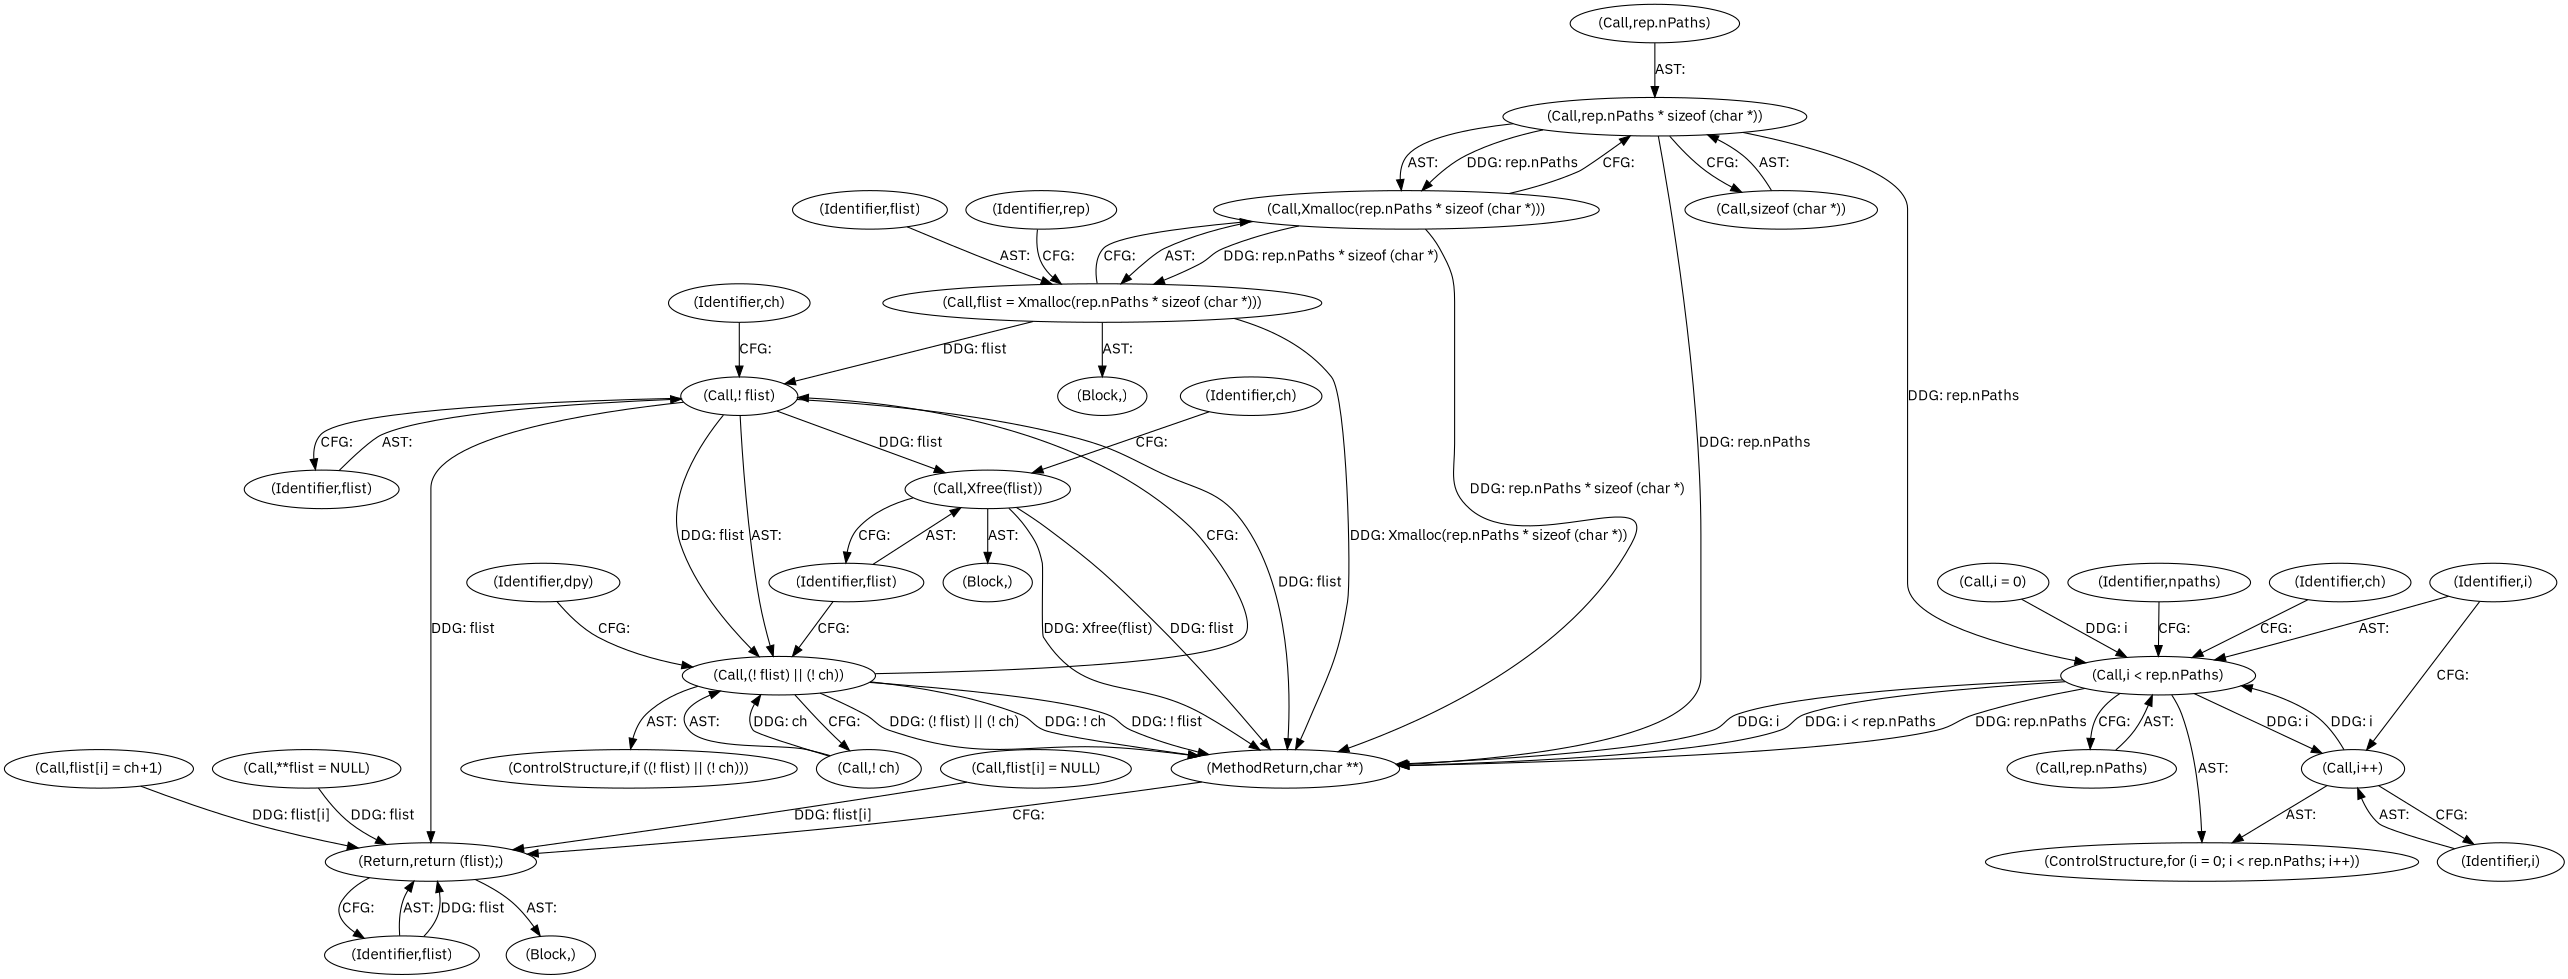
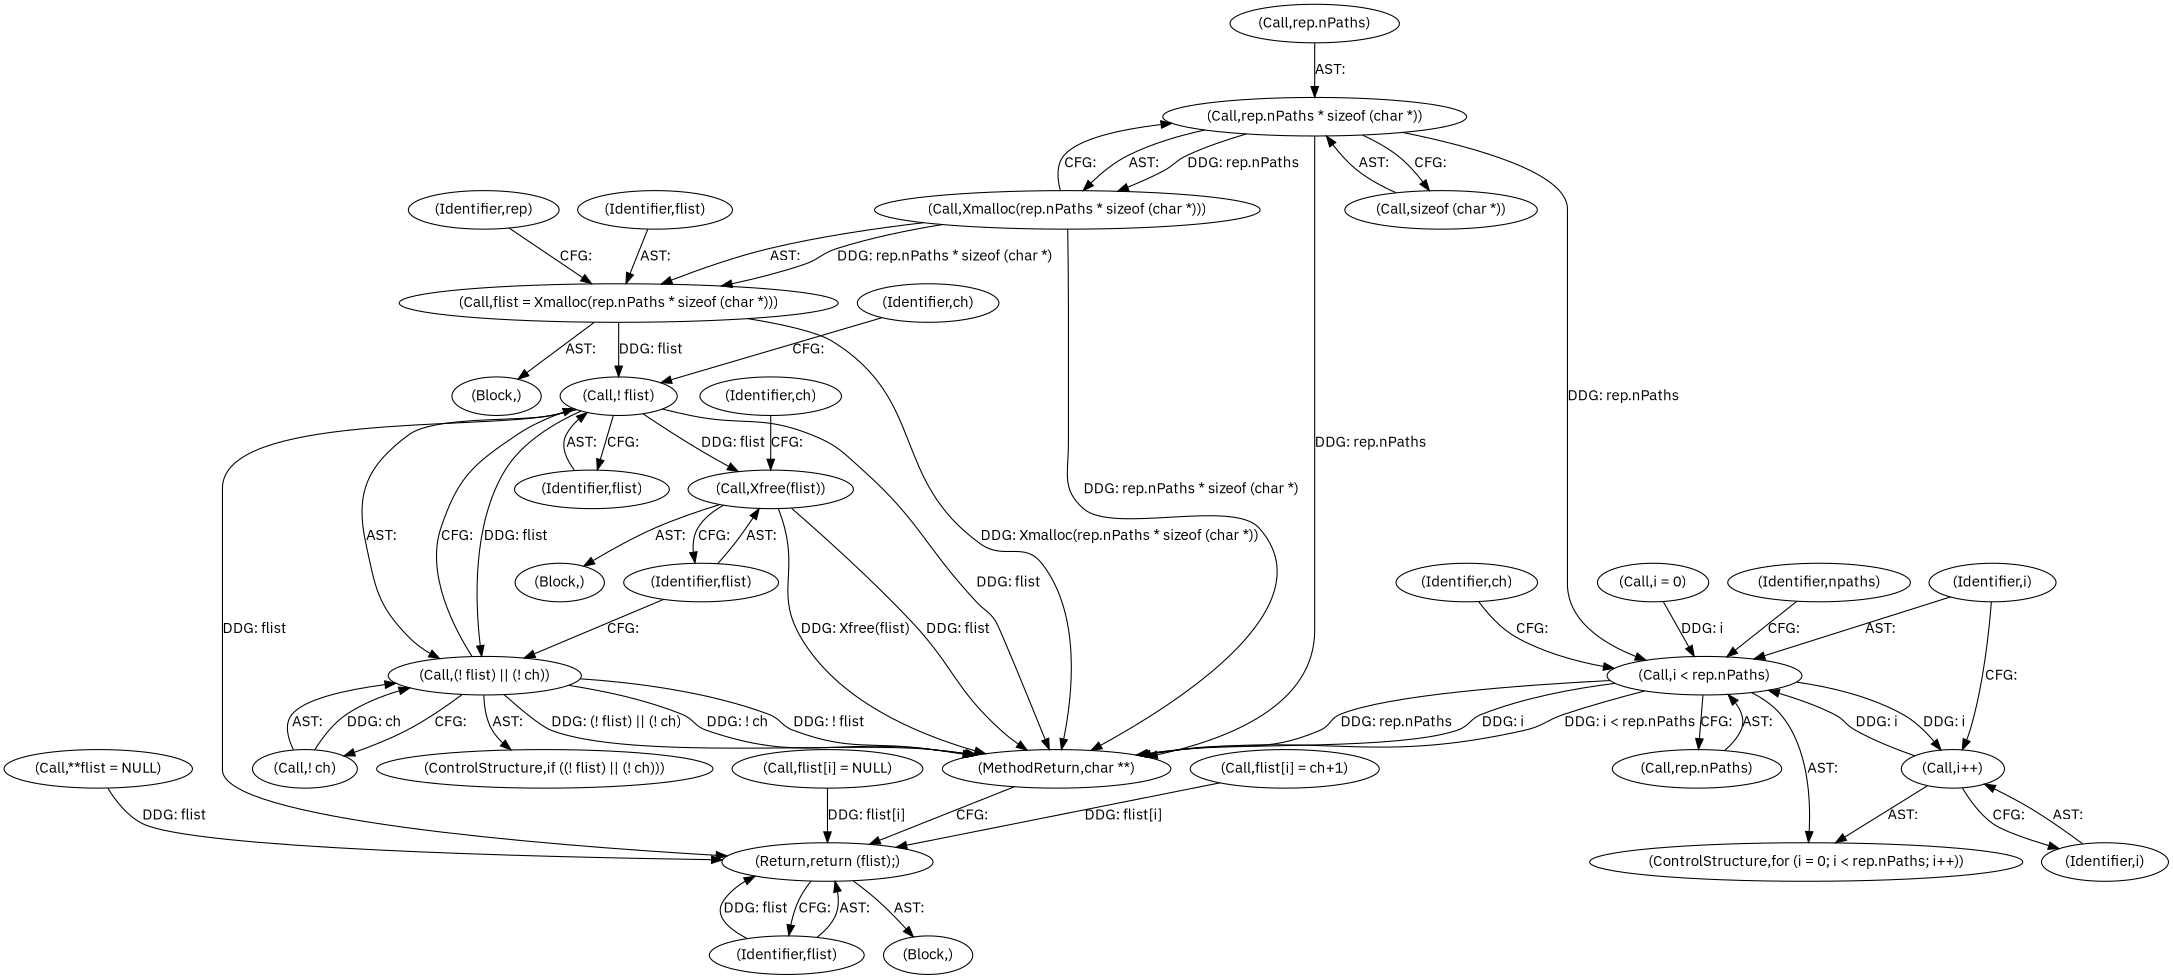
edge "(Call,flist = Xmalloc(rep.nPaths * sizeof (char *)))" -> "(Call,Xmalloc(rep.nPaths * sizeof (char *)))": removed, label "CFG:"
node "(Identifier,dpy)": removed
